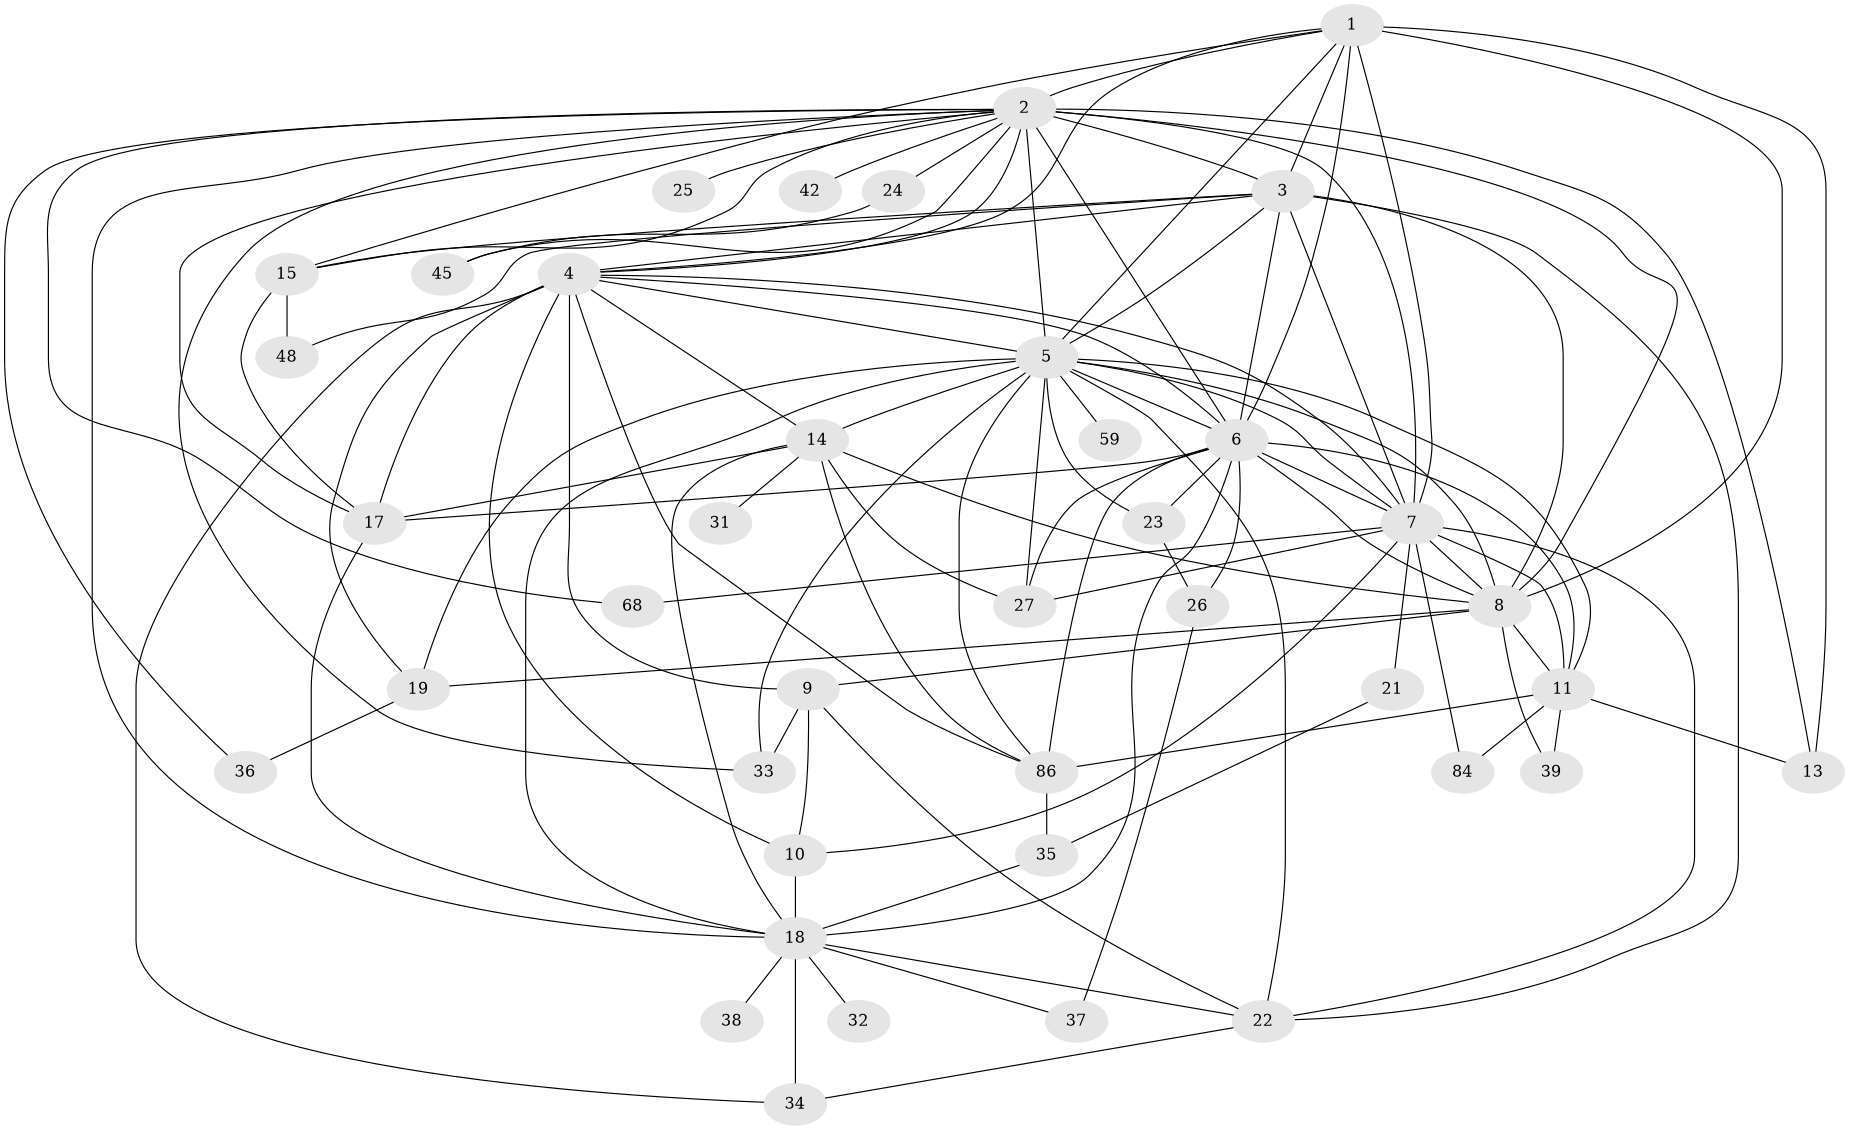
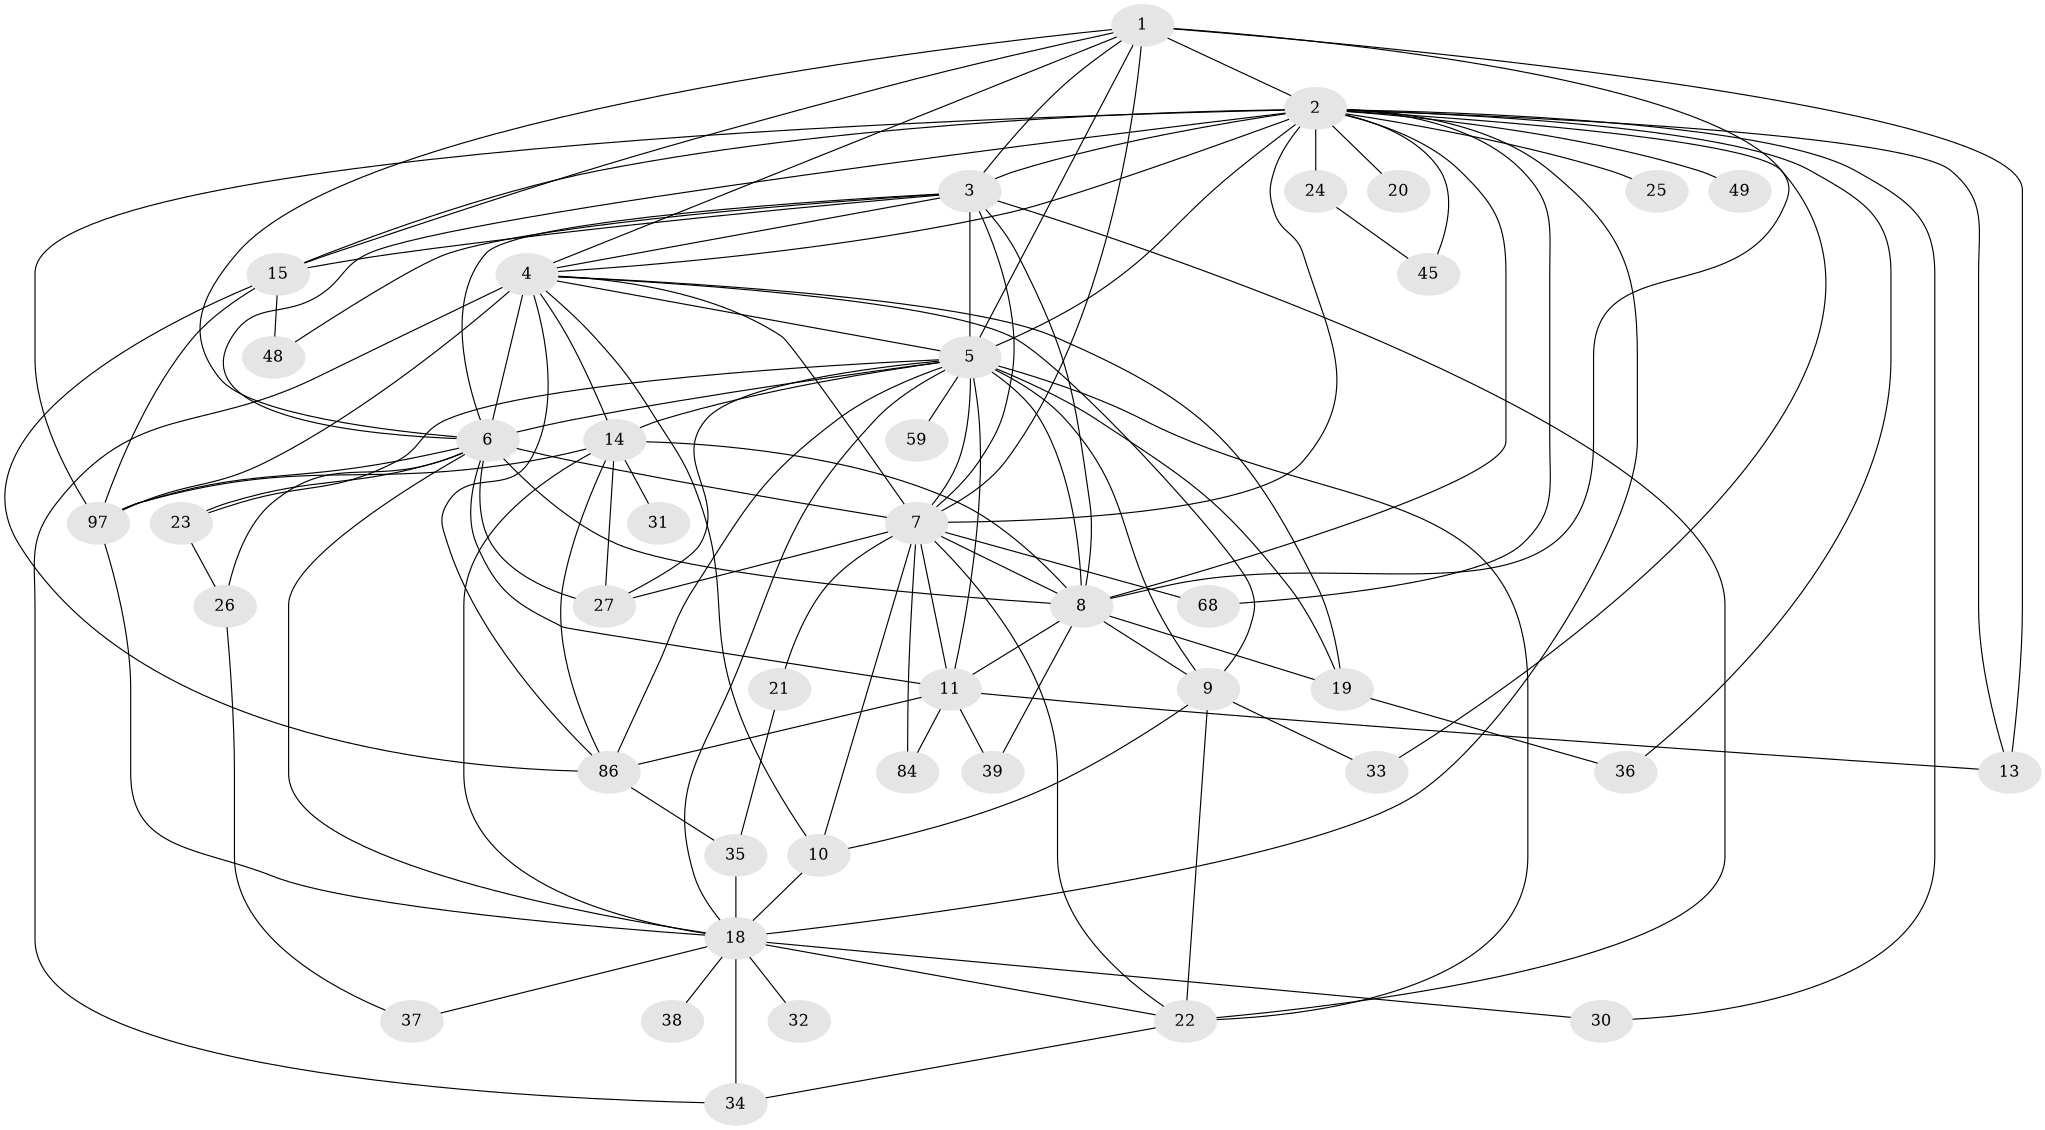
node "42": label "42" -> "49"
node "20": added
node "17": label "17" -> "97"
edge "5" -- "33": now "5" -- "9"
edge "6" -- "86": now "15" -- "86"
node "30": added
